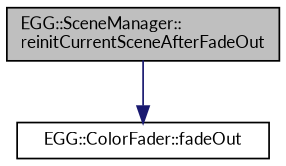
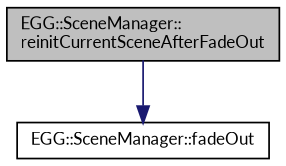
node "EGG::ColorFader::fadeOut": label "EGG::ColorFader::fadeOut" -> "EGG::SceneManager::fadeOut"
